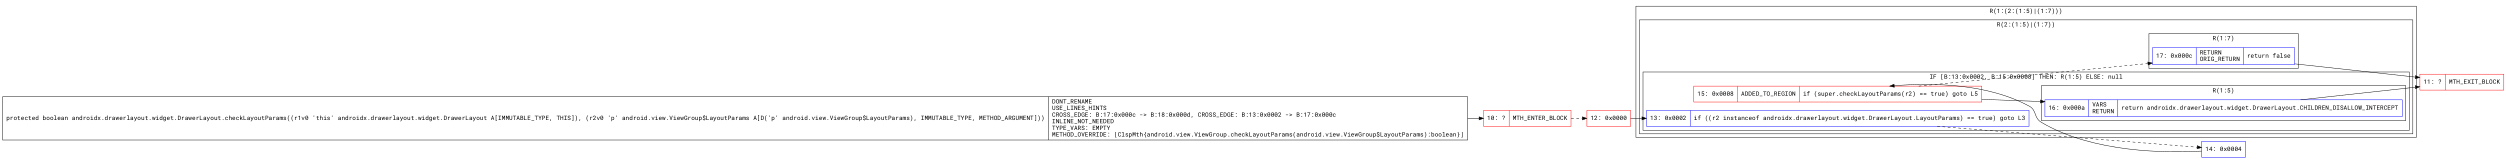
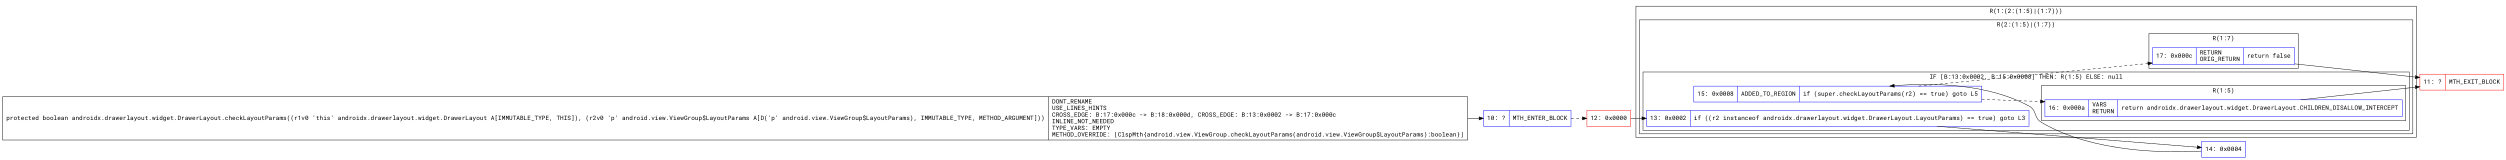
node "15: 0x0008": color red -> blue
edge "15: 0x0008" -> "16: 0x000a": style solid -> dashed
node "10: ?": color red -> blue
edge "13: 0x0002" -> "14: 0x0004": style dashed -> solid
